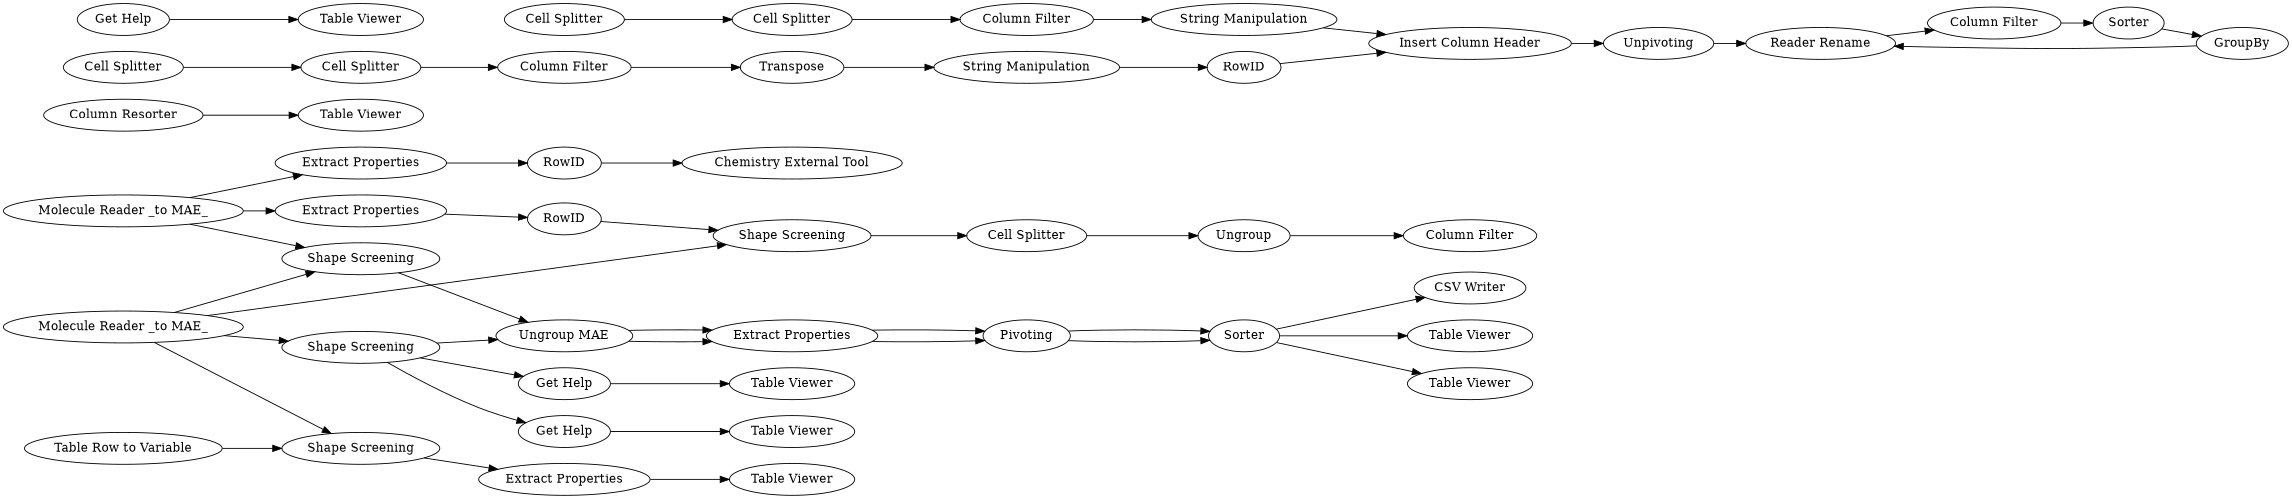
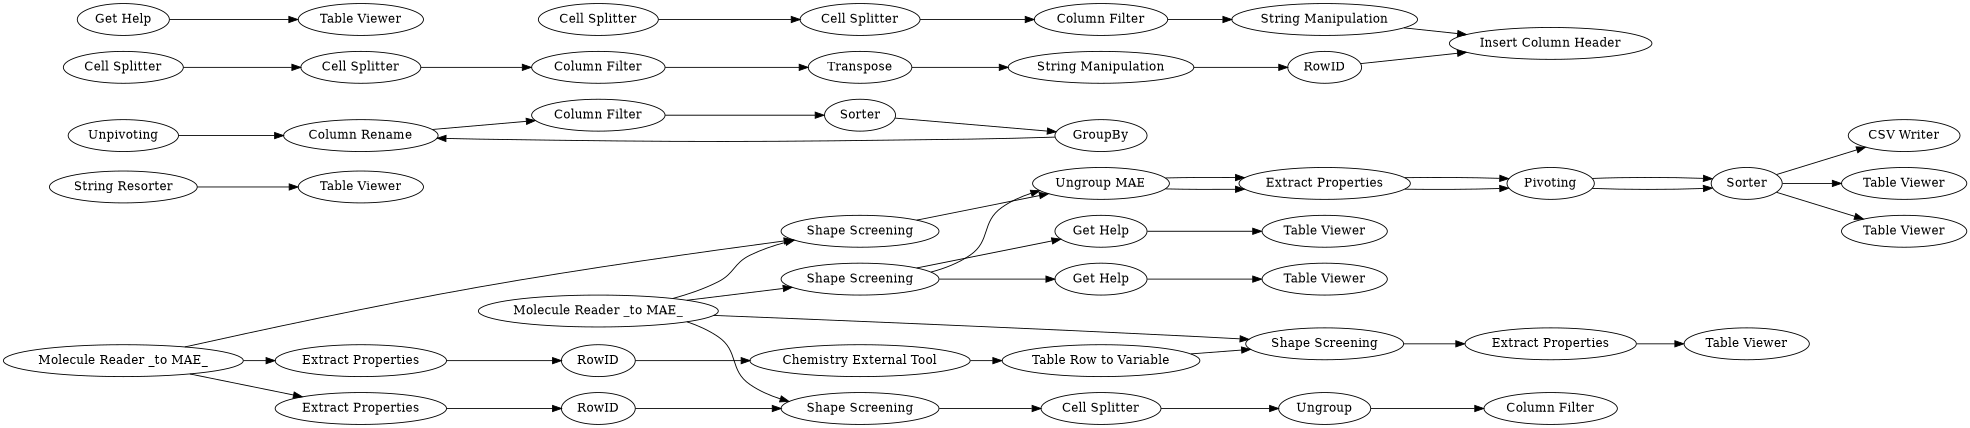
edge "Insert Column Header" -> "Unpivoting": removed
node "Reader Rename": label "Reader Rename" -> "Column Rename"
node "Column Resorter": label "Column Resorter" -> "String Resorter"
edge "Chemistry External Tool" -> "Table Row to Variable": added
